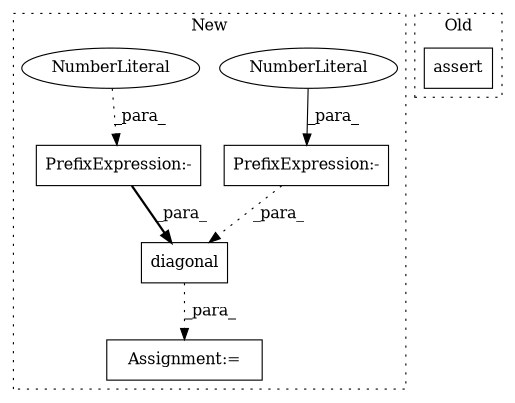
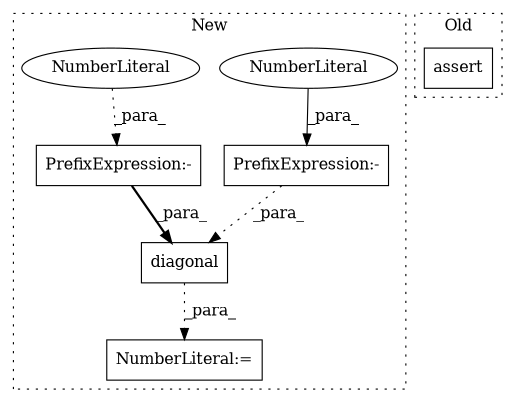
node "Assignment:=": label "Assignment:=" -> "NumberLiteral:="
